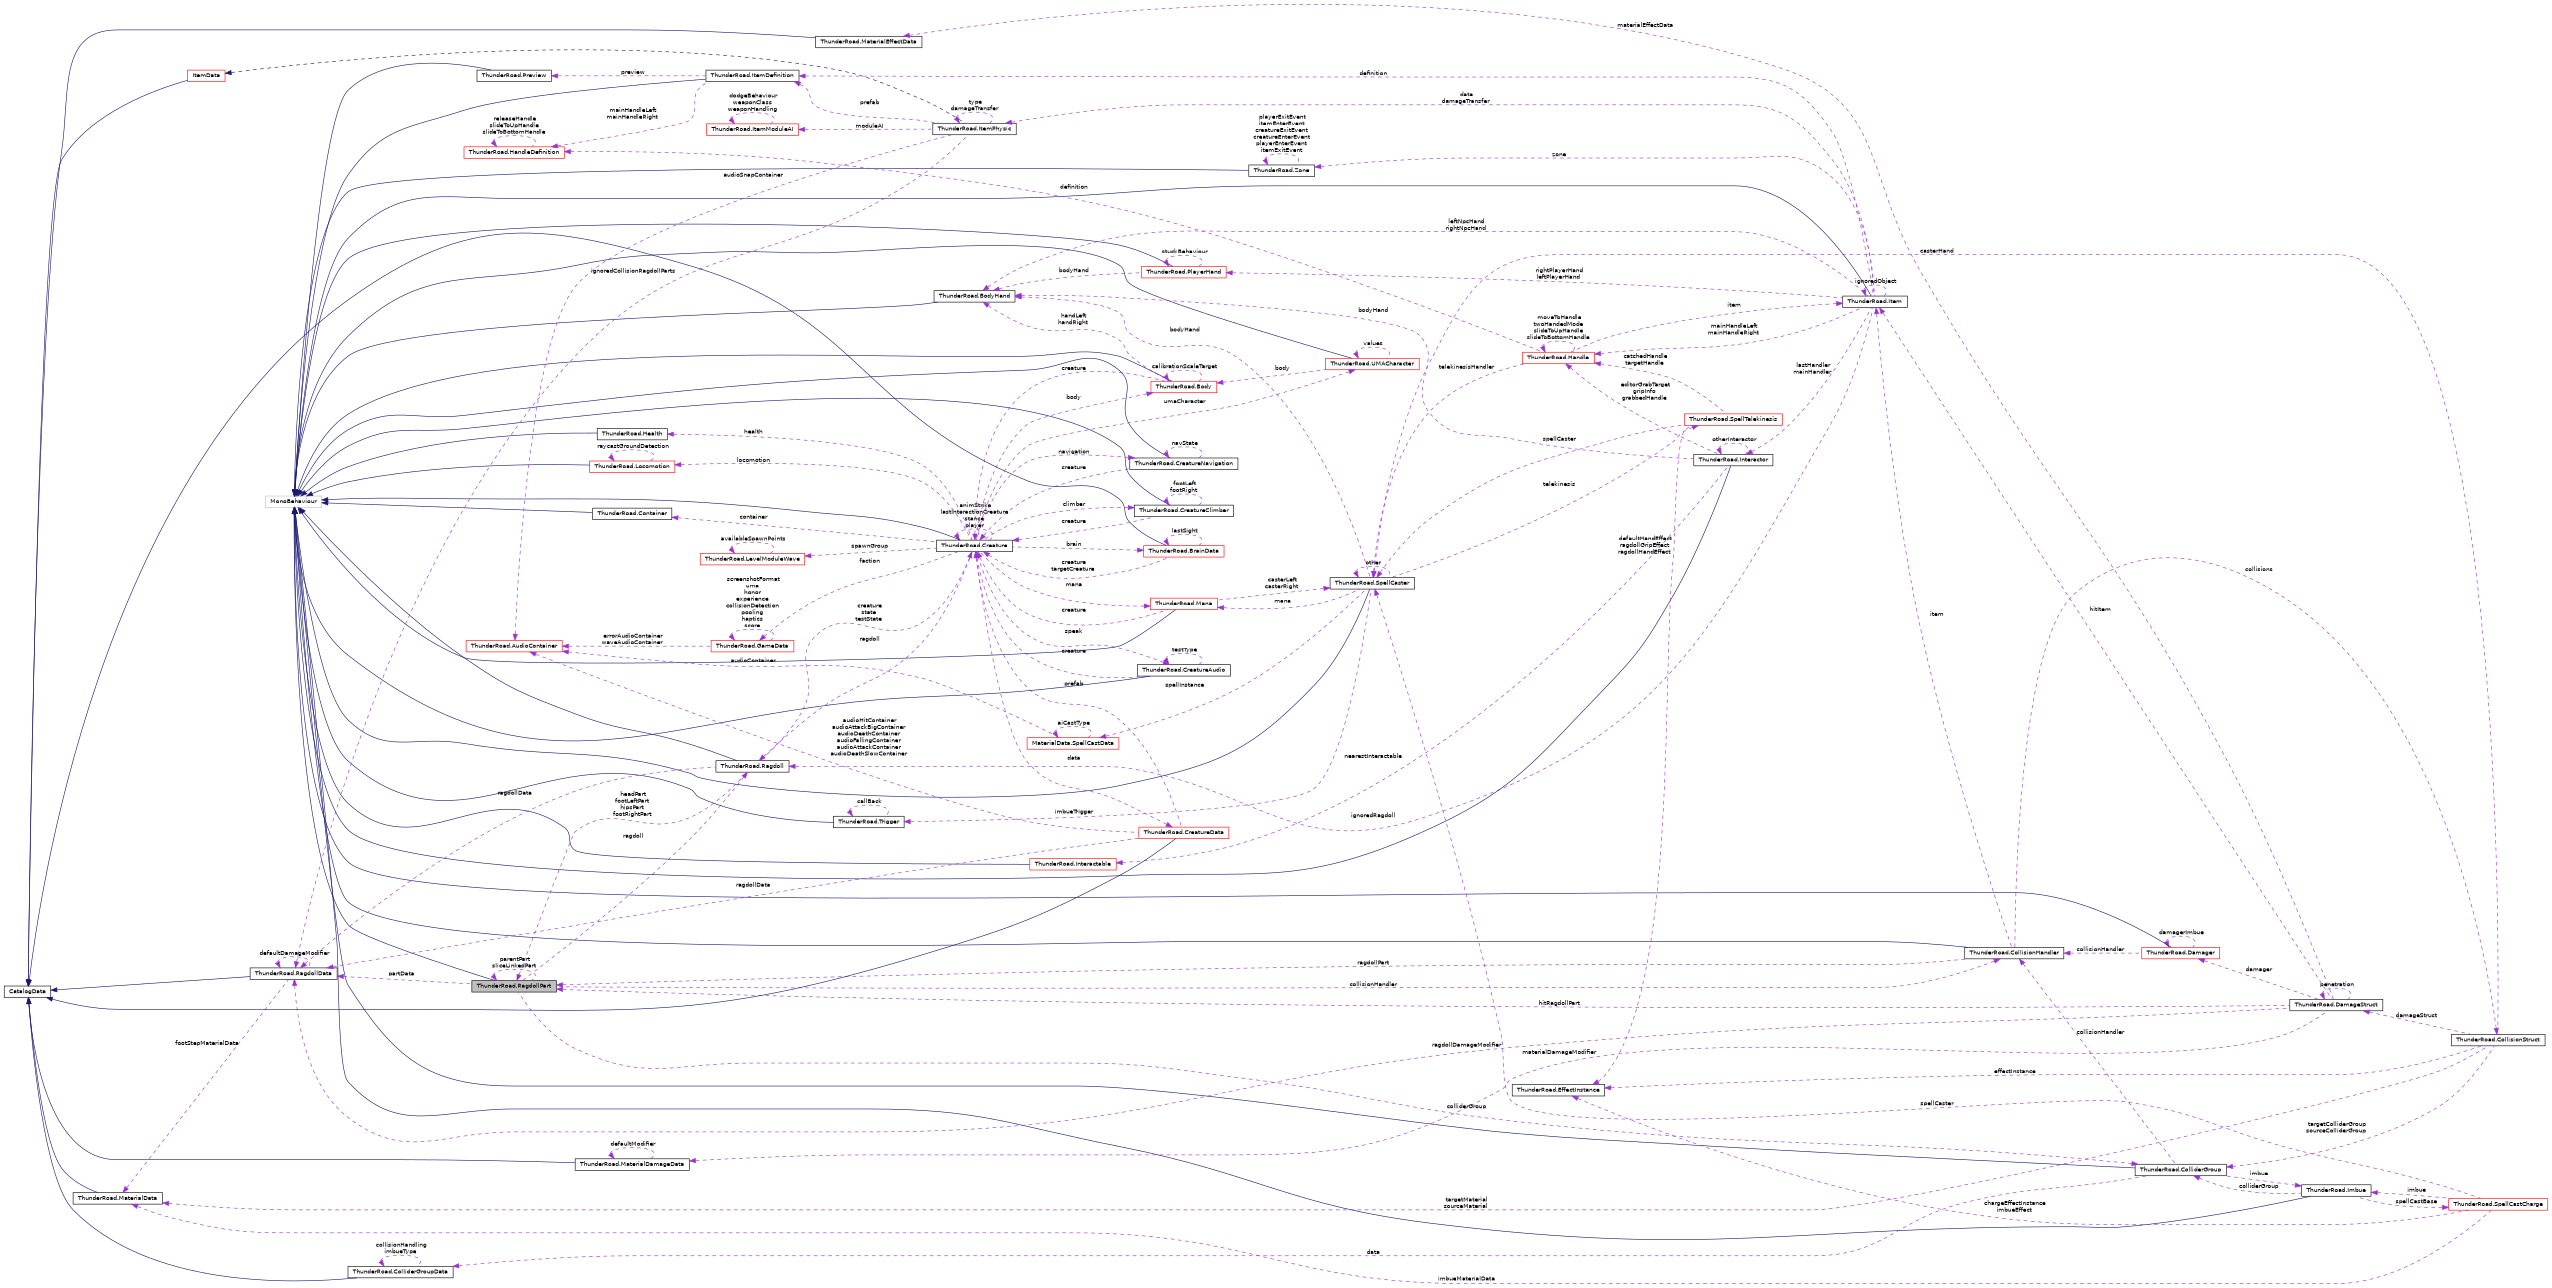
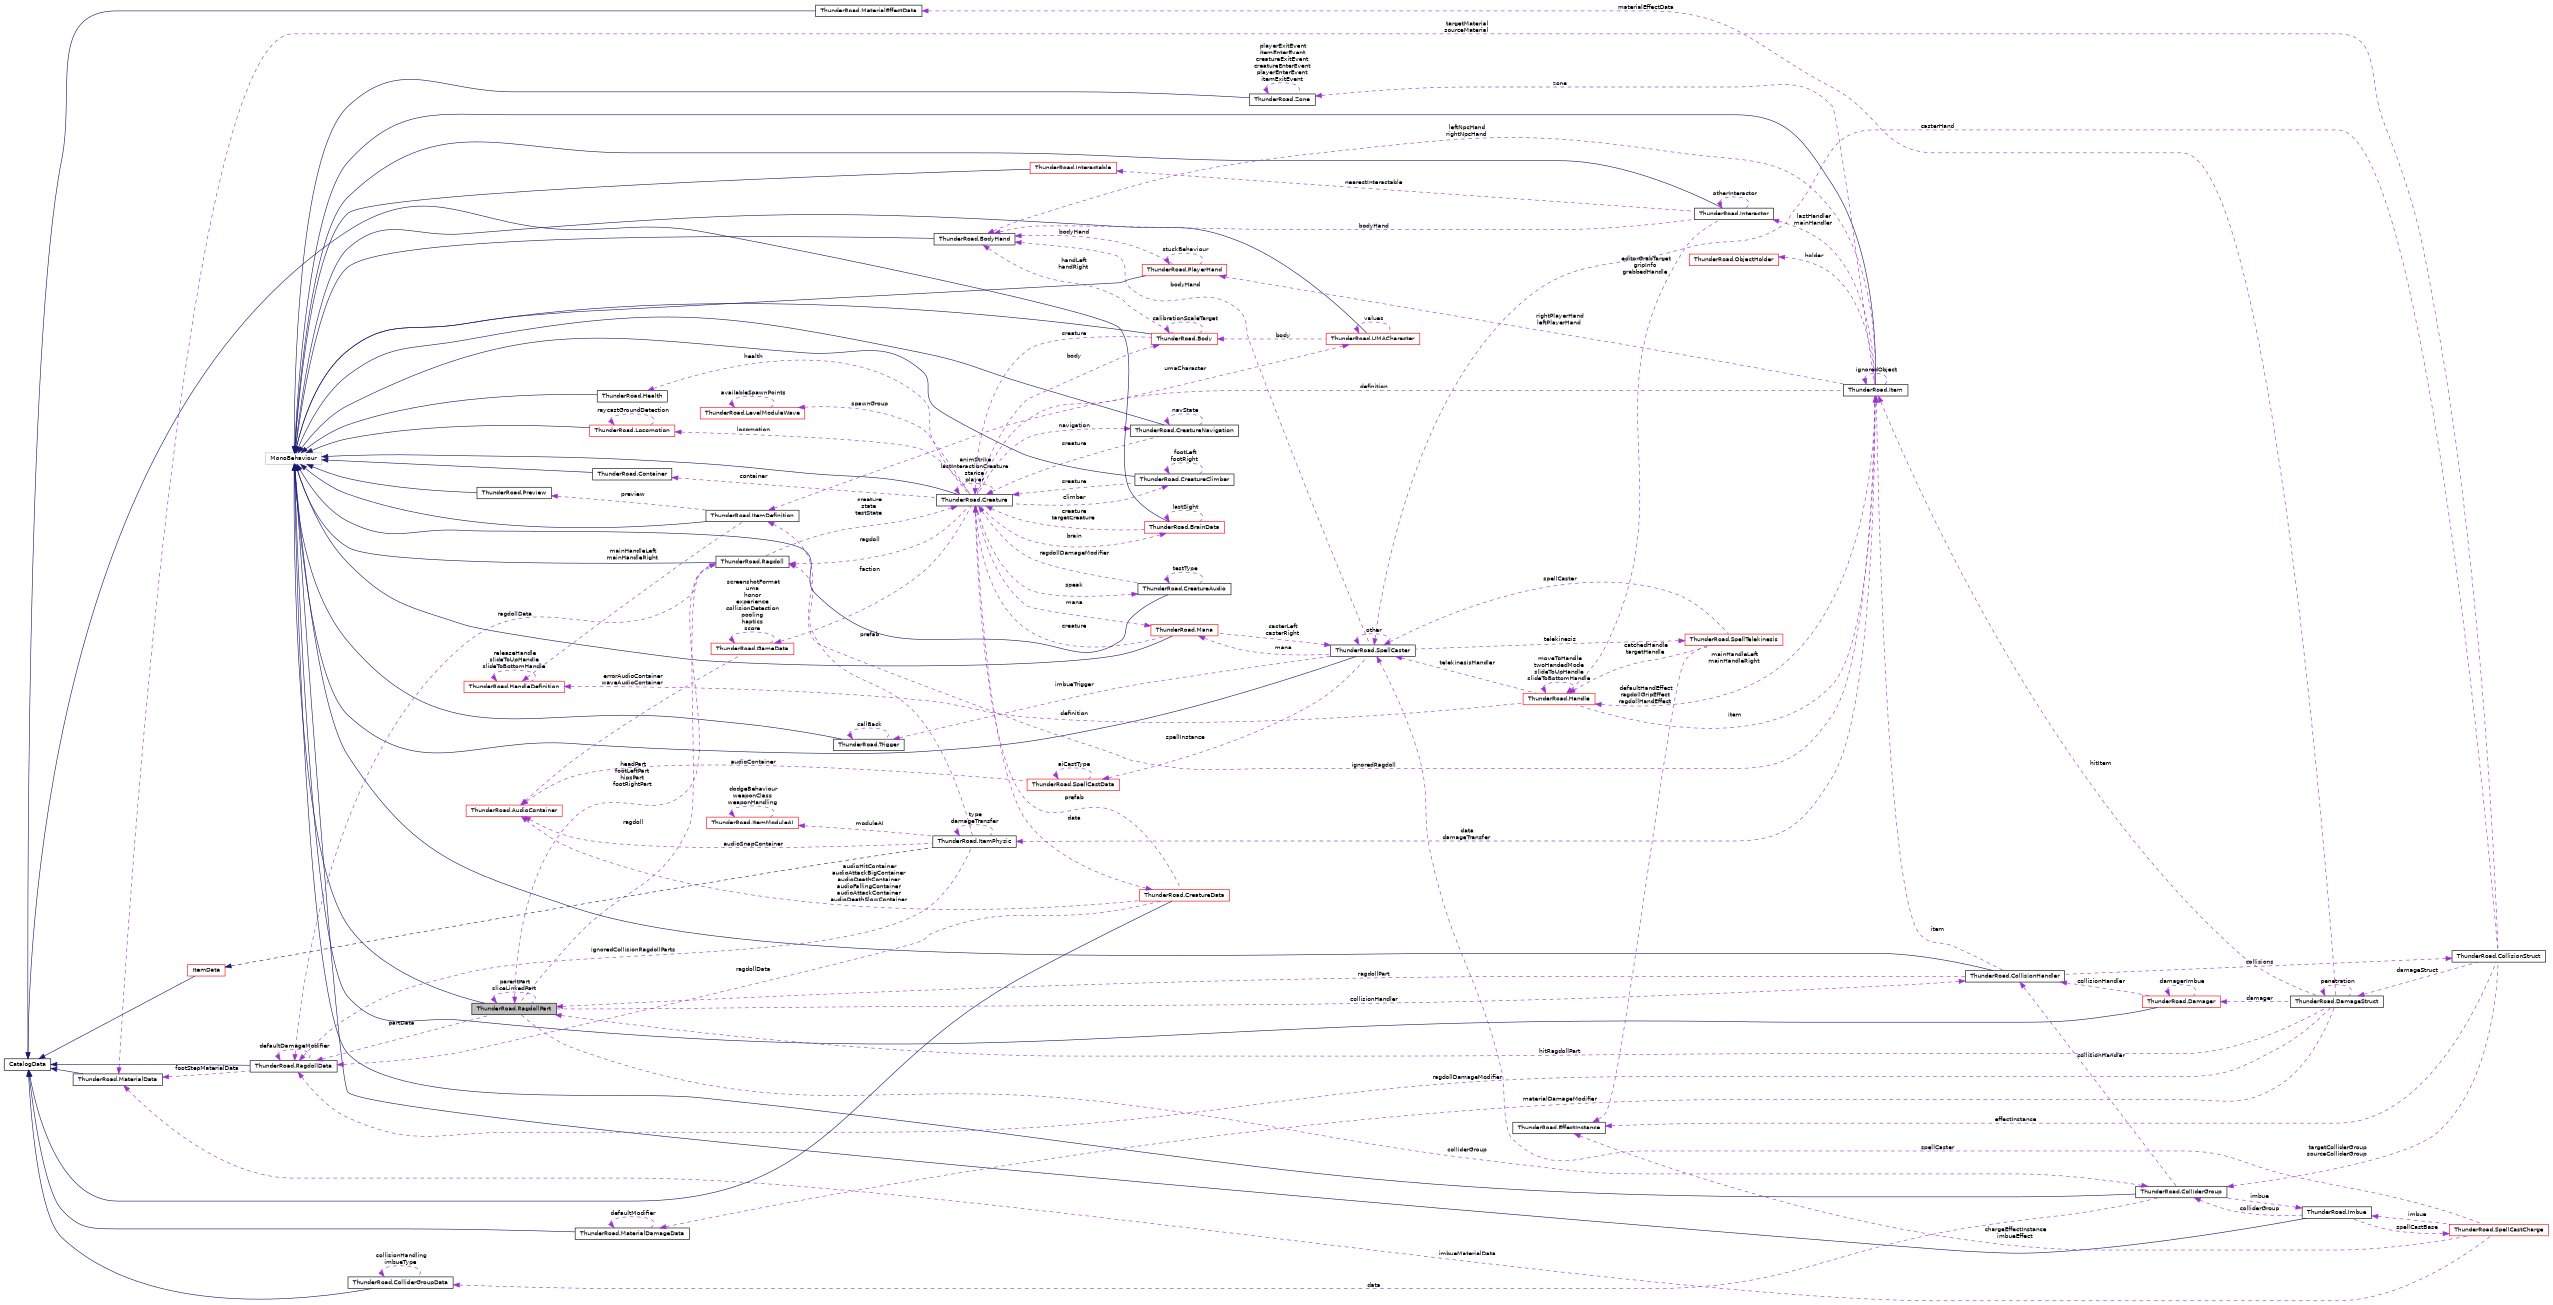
node "ThunderRoad.ObjectHolder": added
edge "ThunderRoad.CreatureAudio" -> "ThunderRoad.Creature": label " creature" -> " ragdollDamageModifier"
node "MaterialData.SpellCastData": label "MaterialData.SpellCastData" -> "ThunderRoad.SpellCastData"
